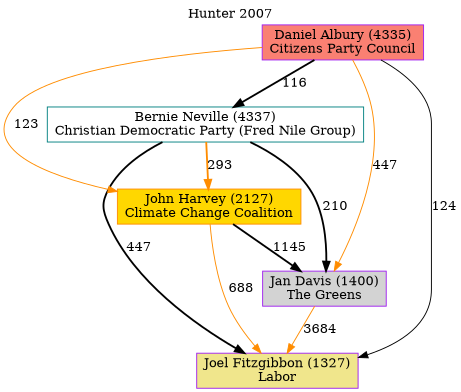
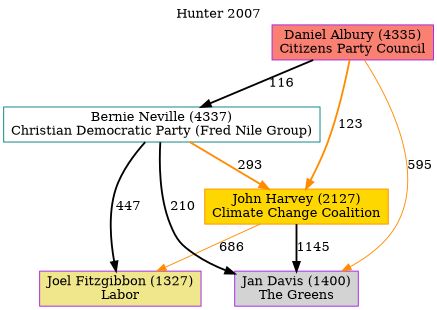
edge "Daniel Albury (4335) Citizens Party Council" -> "John Harvey (2127) Climate Change Coalition": style solid -> bold
edge "Daniel Albury (4335) Citizens Party Council" -> "Jan Davis (1400) The Greens": label "447" -> "595"
edge "Daniel Albury (4335) Citizens Party Council" -> "Joel Fitzgibbon (1327) Labor": removed, label "124"
edge "John Harvey (2127) Climate Change Coalition" -> "Joel Fitzgibbon (1327) Labor": label "688" -> "686"
edge "Jan Davis (1400) The Greens" -> "Joel Fitzgibbon (1327) Labor": removed, label "3684"
